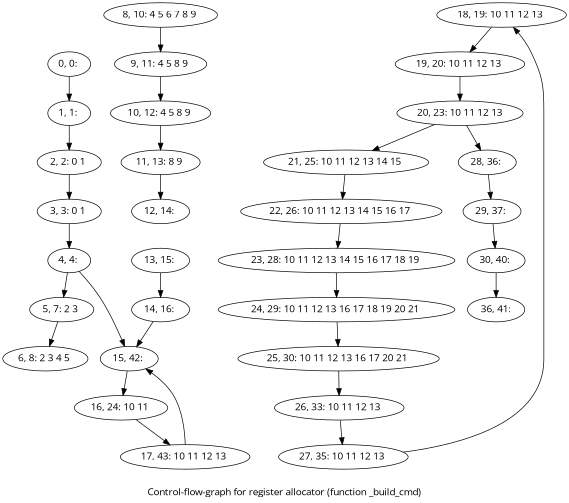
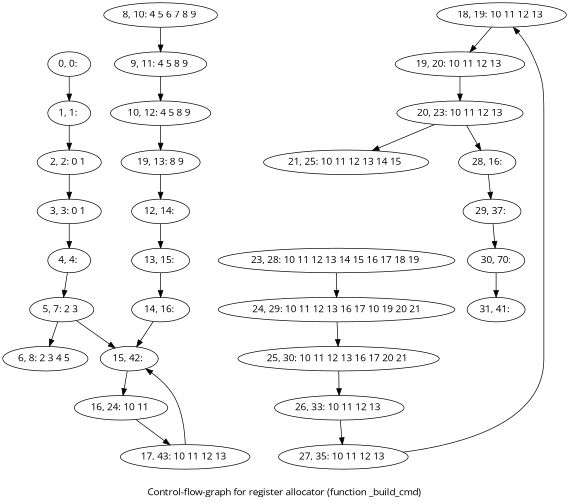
node "11, 13: 8 9": label "11, 13: 8 9" -> "19, 13: 8 9"
node "28, 36:": label "28, 36:" -> "28, 16:"
node "22, 26: 10 11 12 13 14 15 16 17": removed
edge "12, 14:" -> "13, 15:": added
node "30, 40:": label "30, 40:" -> "30, 70:"
edge "4, 4:" -> "15, 42:": now "5, 7: 2 3" -> "15, 42:"
node "24, 29: 10 11 12 13 16 17 18 19 20 21": label "24, 29: 10 11 12 13 16 17 18 19 20 21" -> "24, 29: 10 11 12 13 16 17 10 19 20 21"
node "36, 41:": label "36, 41:" -> "31, 41:"
